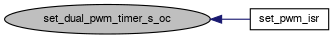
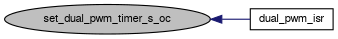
node "set_pwm_isr": label "set_pwm_isr" -> "dual_pwm_isr"
